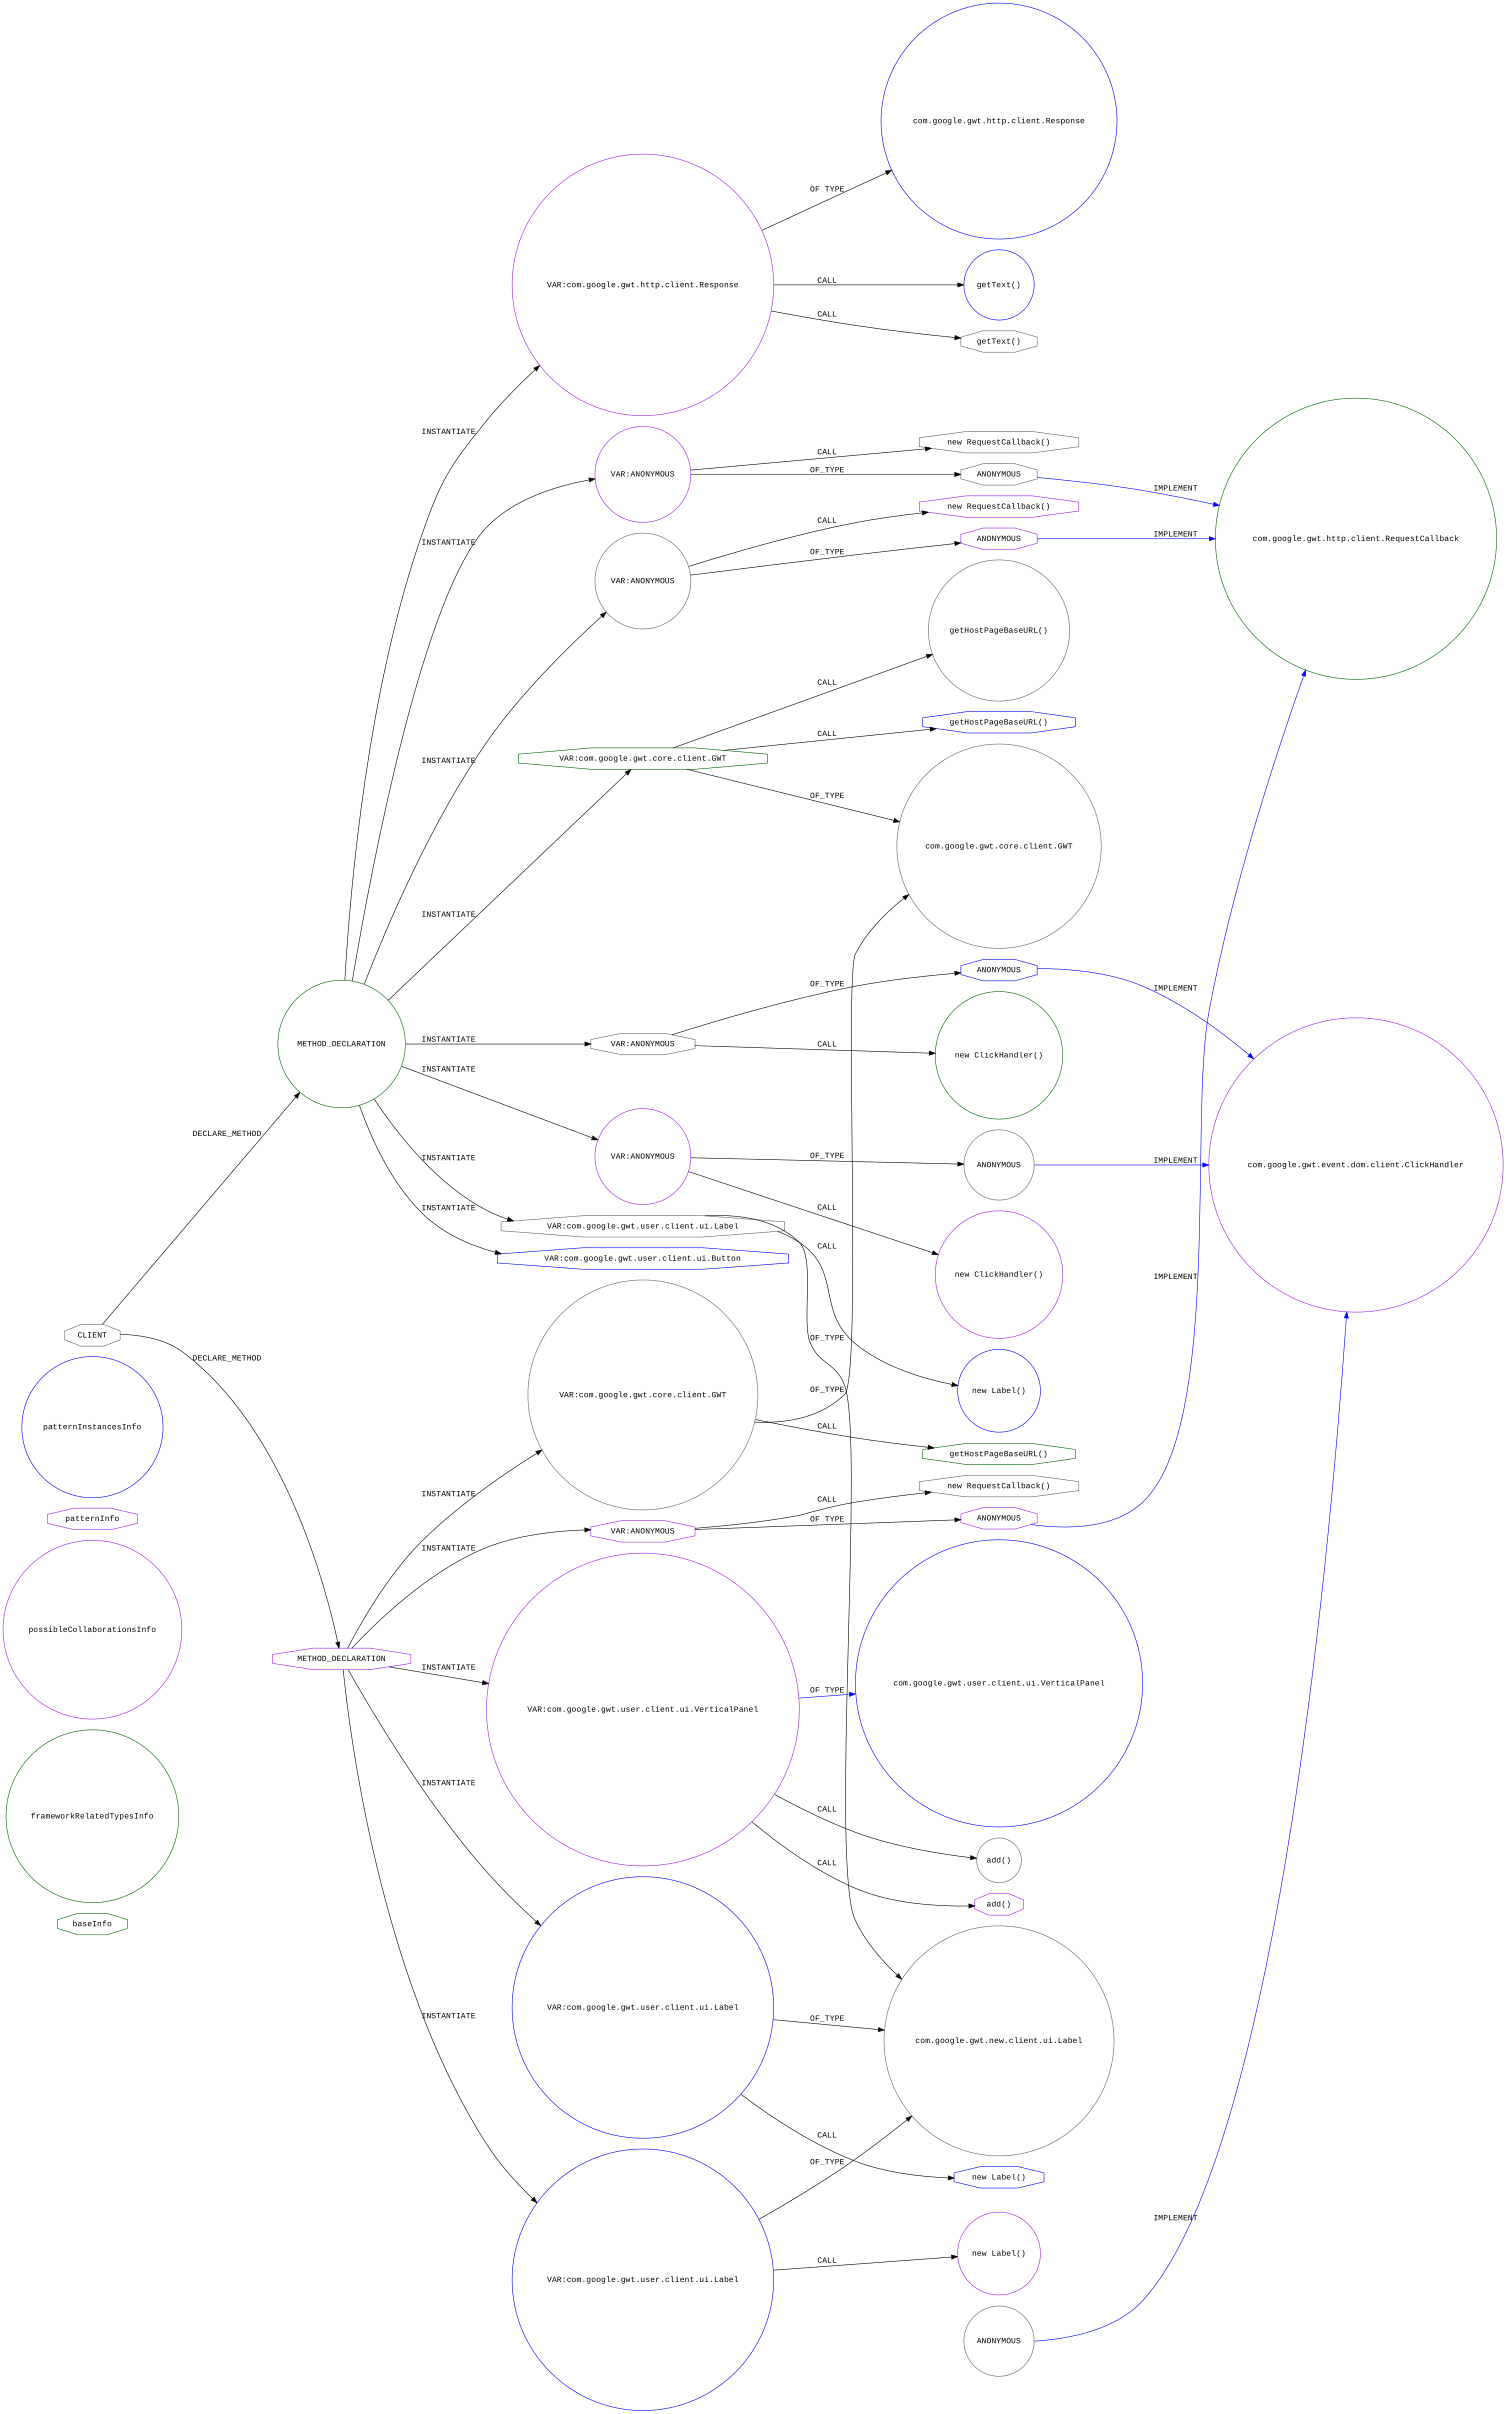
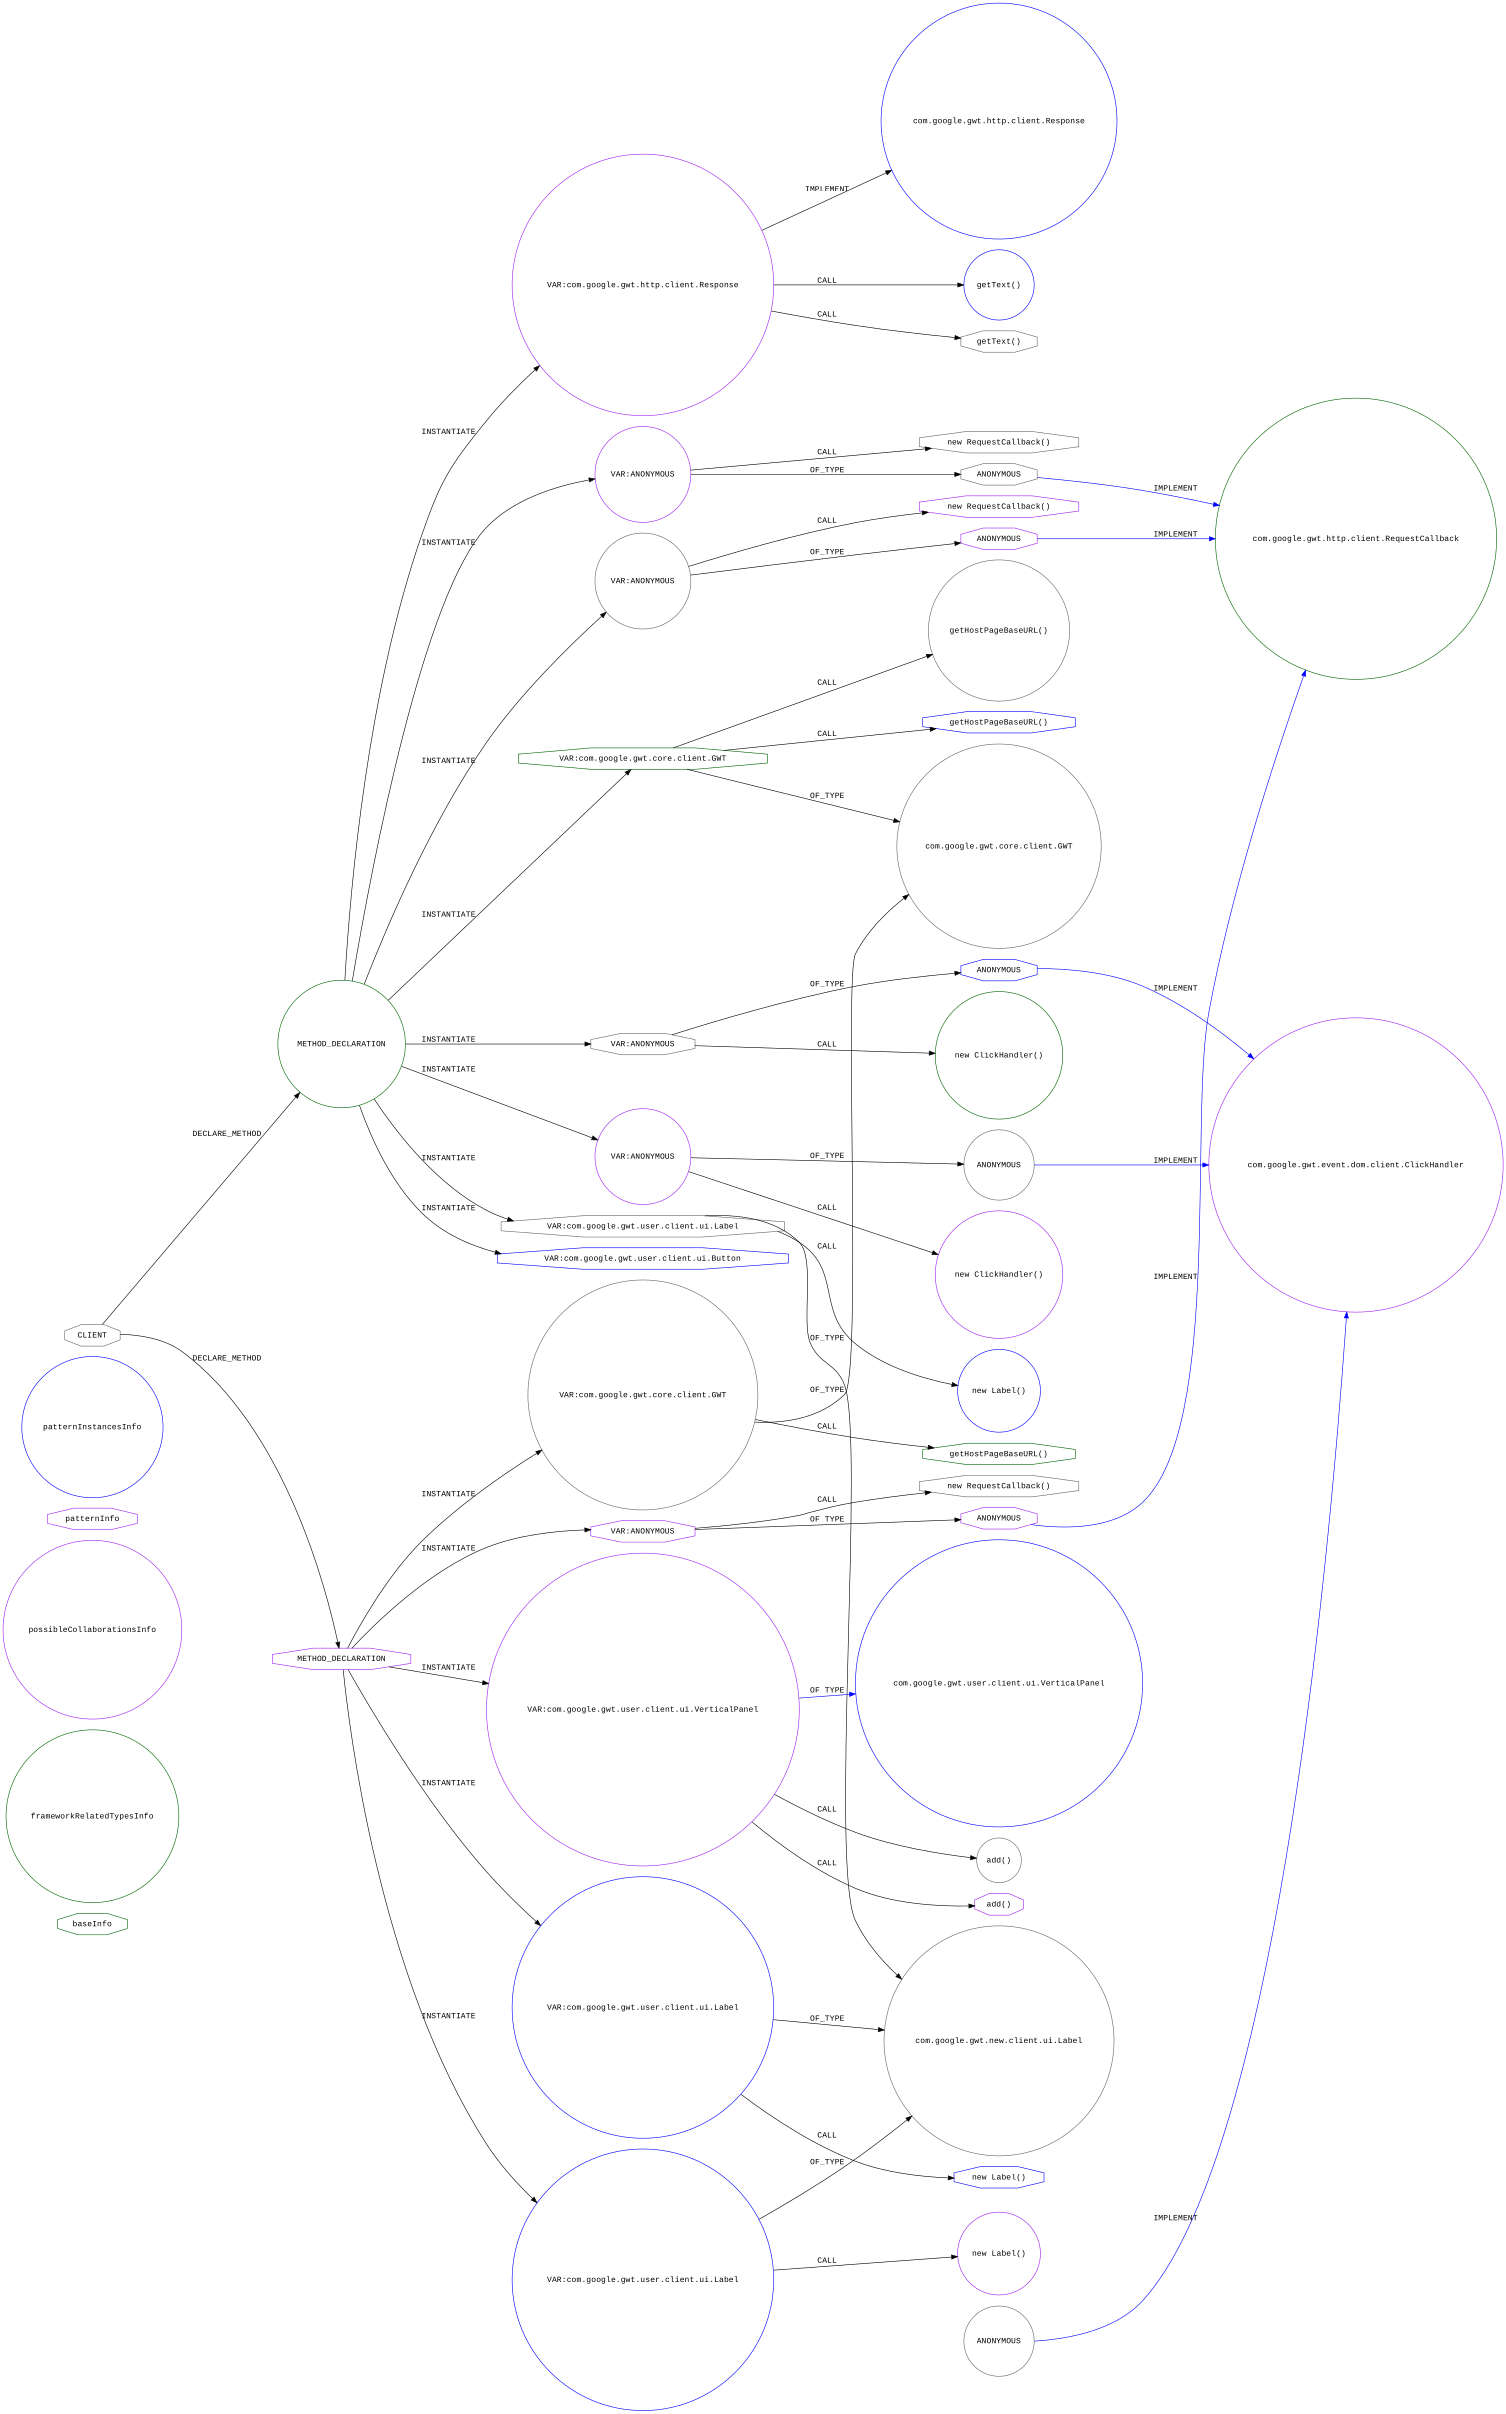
edge "VAR:com.google.gwt.http.client.Response" -> "com.google.gwt.http.client.Response": label "OF_TYPE" -> "IMPLEMENT"
